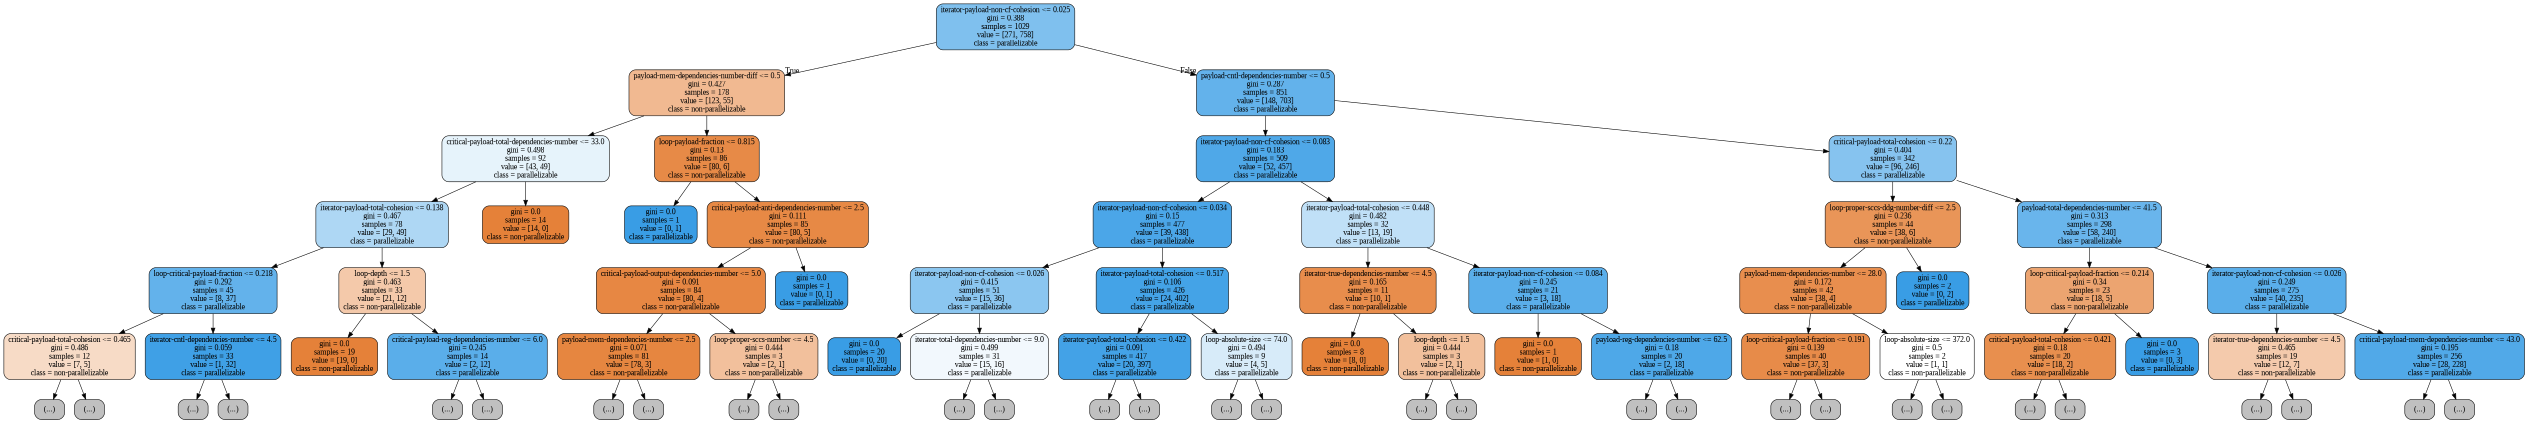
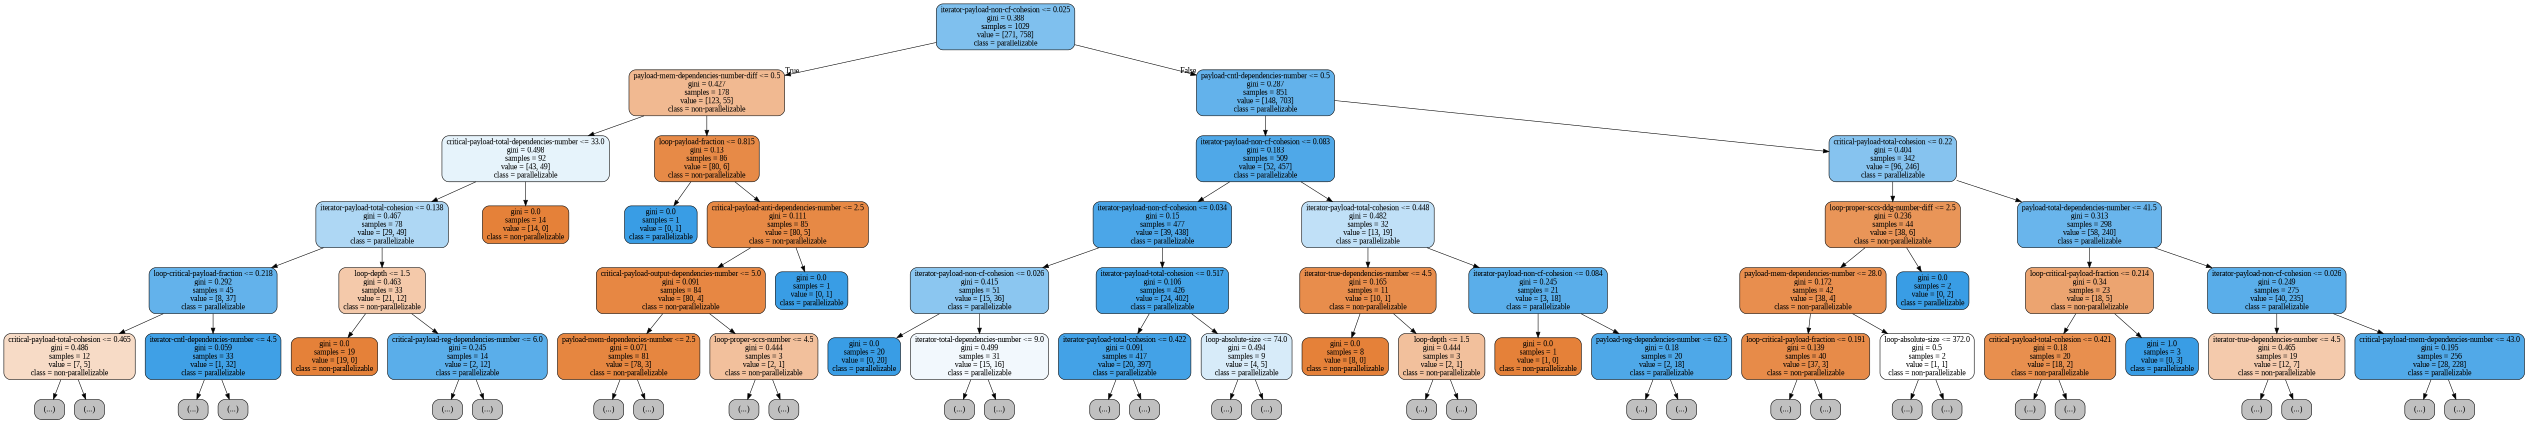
node "gini = 0.0 samples = 3 value = [0, 3] class = parallelizable": label "gini = 0.0 samples = 3 value = [0, 3] class = parallelizable" -> "gini = 1.0 samples = 3 value = [0, 3] class = parallelizable"
